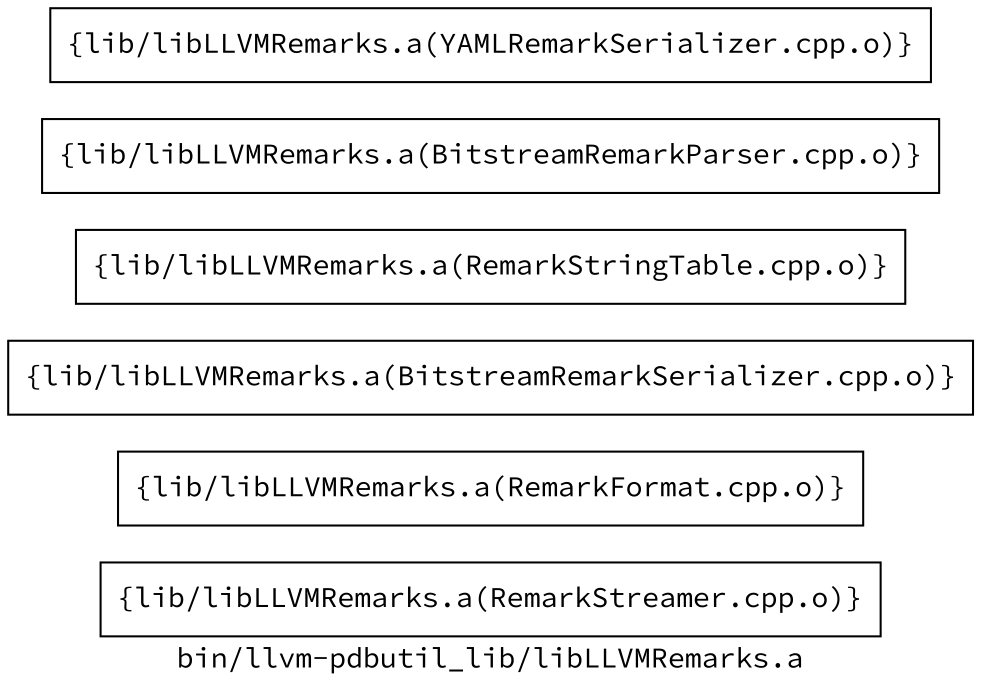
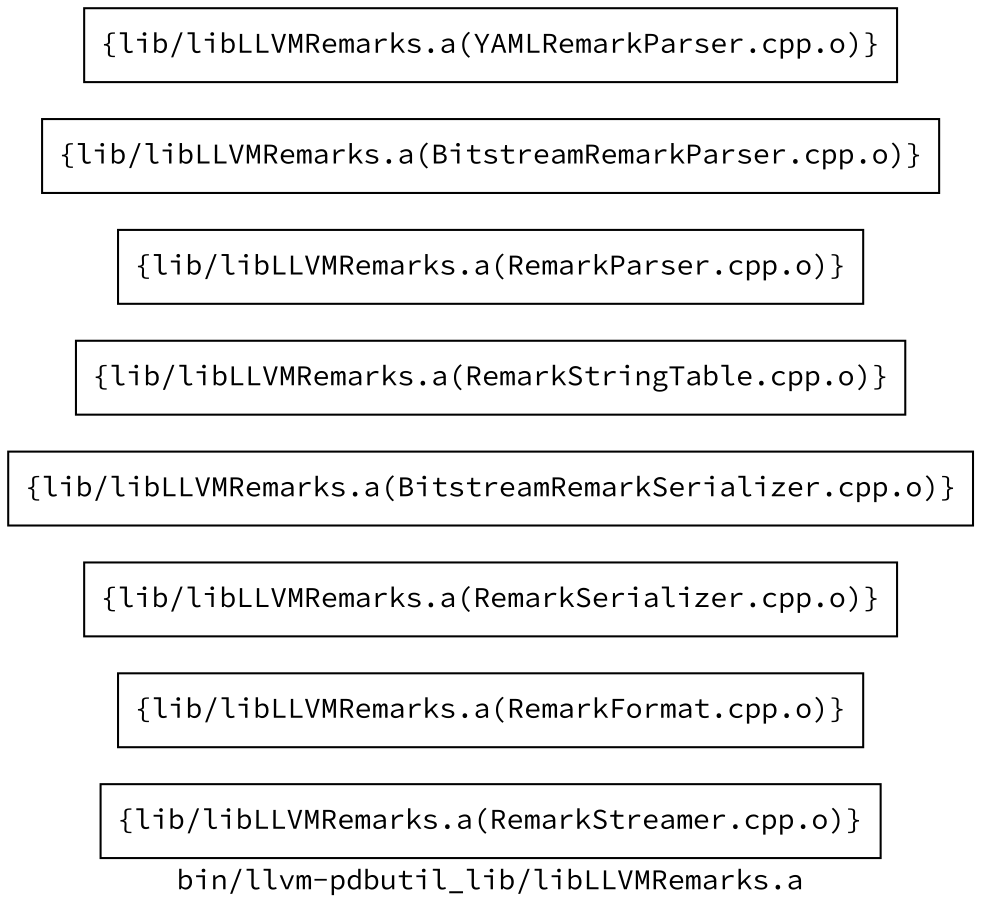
node "{lib/libLLVMRemarks.a(YAMLRemarkSerializer.cpp.o)}": removed
node "{lib/libLLVMRemarks.a(YAMLRemarkParser.cpp.o)}": added
node "{lib/libLLVMRemarks.a(RemarkParser.cpp.o)}": added
node "{lib/libLLVMRemarks.a(RemarkSerializer.cpp.o)}": added
